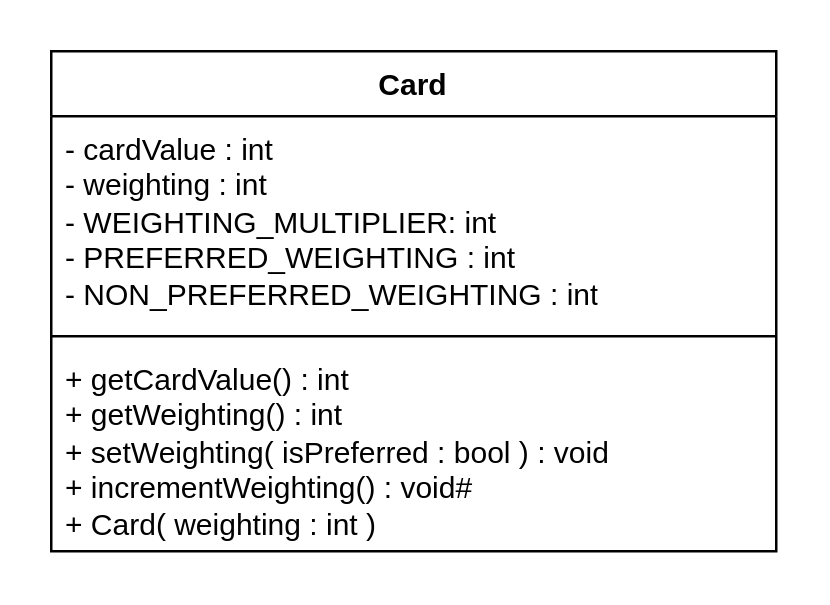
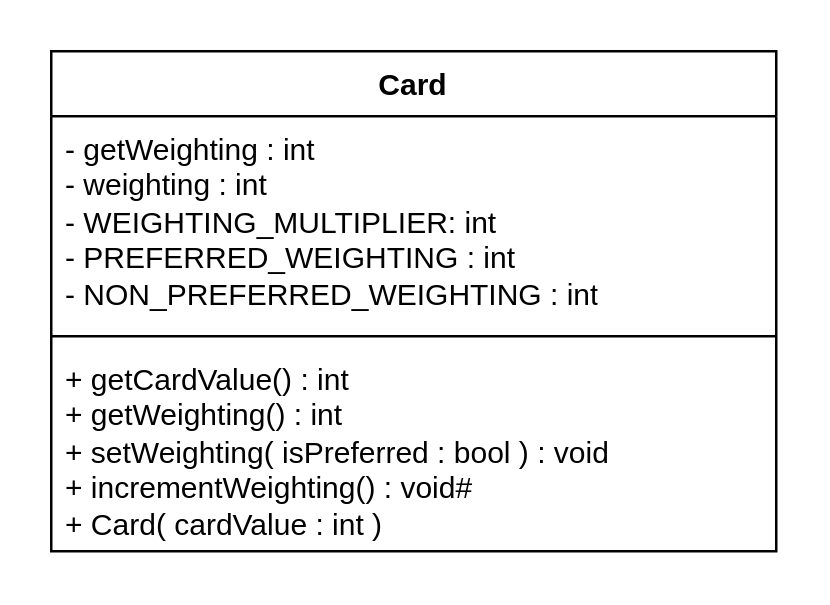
node "- cardValue : int - weighting : int - WEIGHTING_MULTIPLIER: int - PREFERRED_WEIGHTING : int - NON_PREFERRED_WEIGHTING : int": label "- cardValue : int - weighting : int - WEIGHTING_MULTIPLIER: int - PREFERRED_WEIGHTING : int - NON_PREFERRED_WEIGHTING : int" -> "- getWeighting : int - weighting : int - WEIGHTING_MULTIPLIER: int - PREFERRED_WEIGHTING : int - NON_PREFERRED_WEIGHTING : int"
node "+ getCardValue() : int + getWeighting() : int + setWeighting( isPreferred : bool ) : void + incrementWeighting() : void# + Card( weighting : int )": label "+ getCardValue() : int + getWeighting() : int + setWeighting( isPreferred : bool ) : void + incrementWeighting() : void# + Card( weighting : int )" -> "+ getCardValue() : int + getWeighting() : int + setWeighting( isPreferred : bool ) : void + incrementWeighting() : void# + Card( cardValue : int )"
